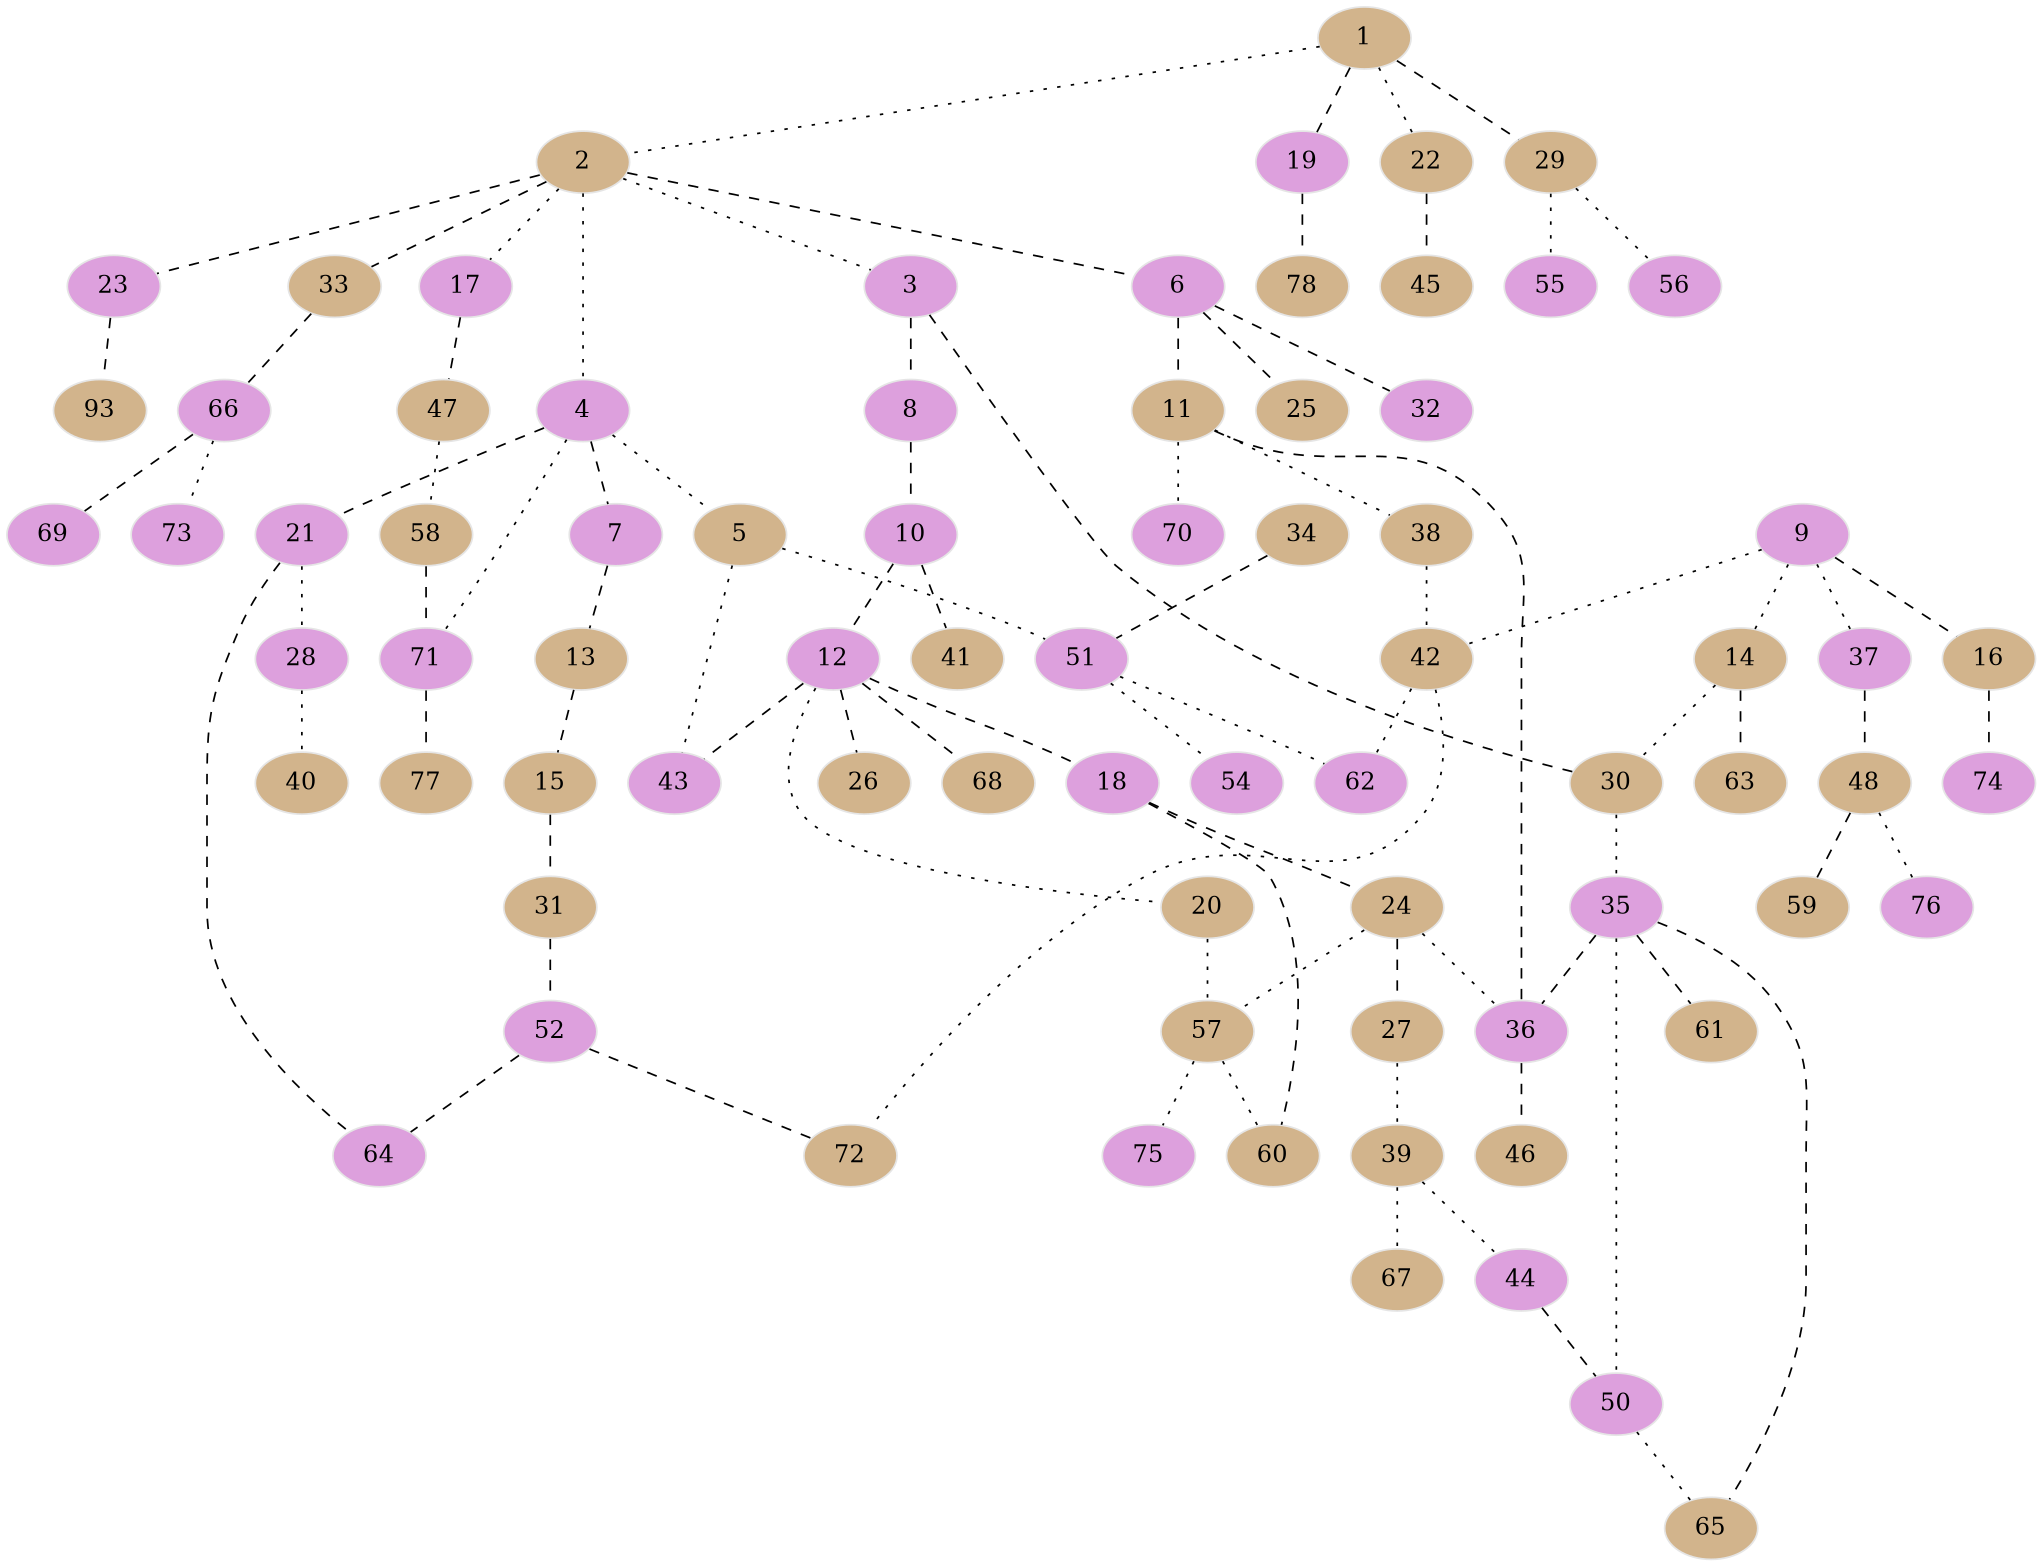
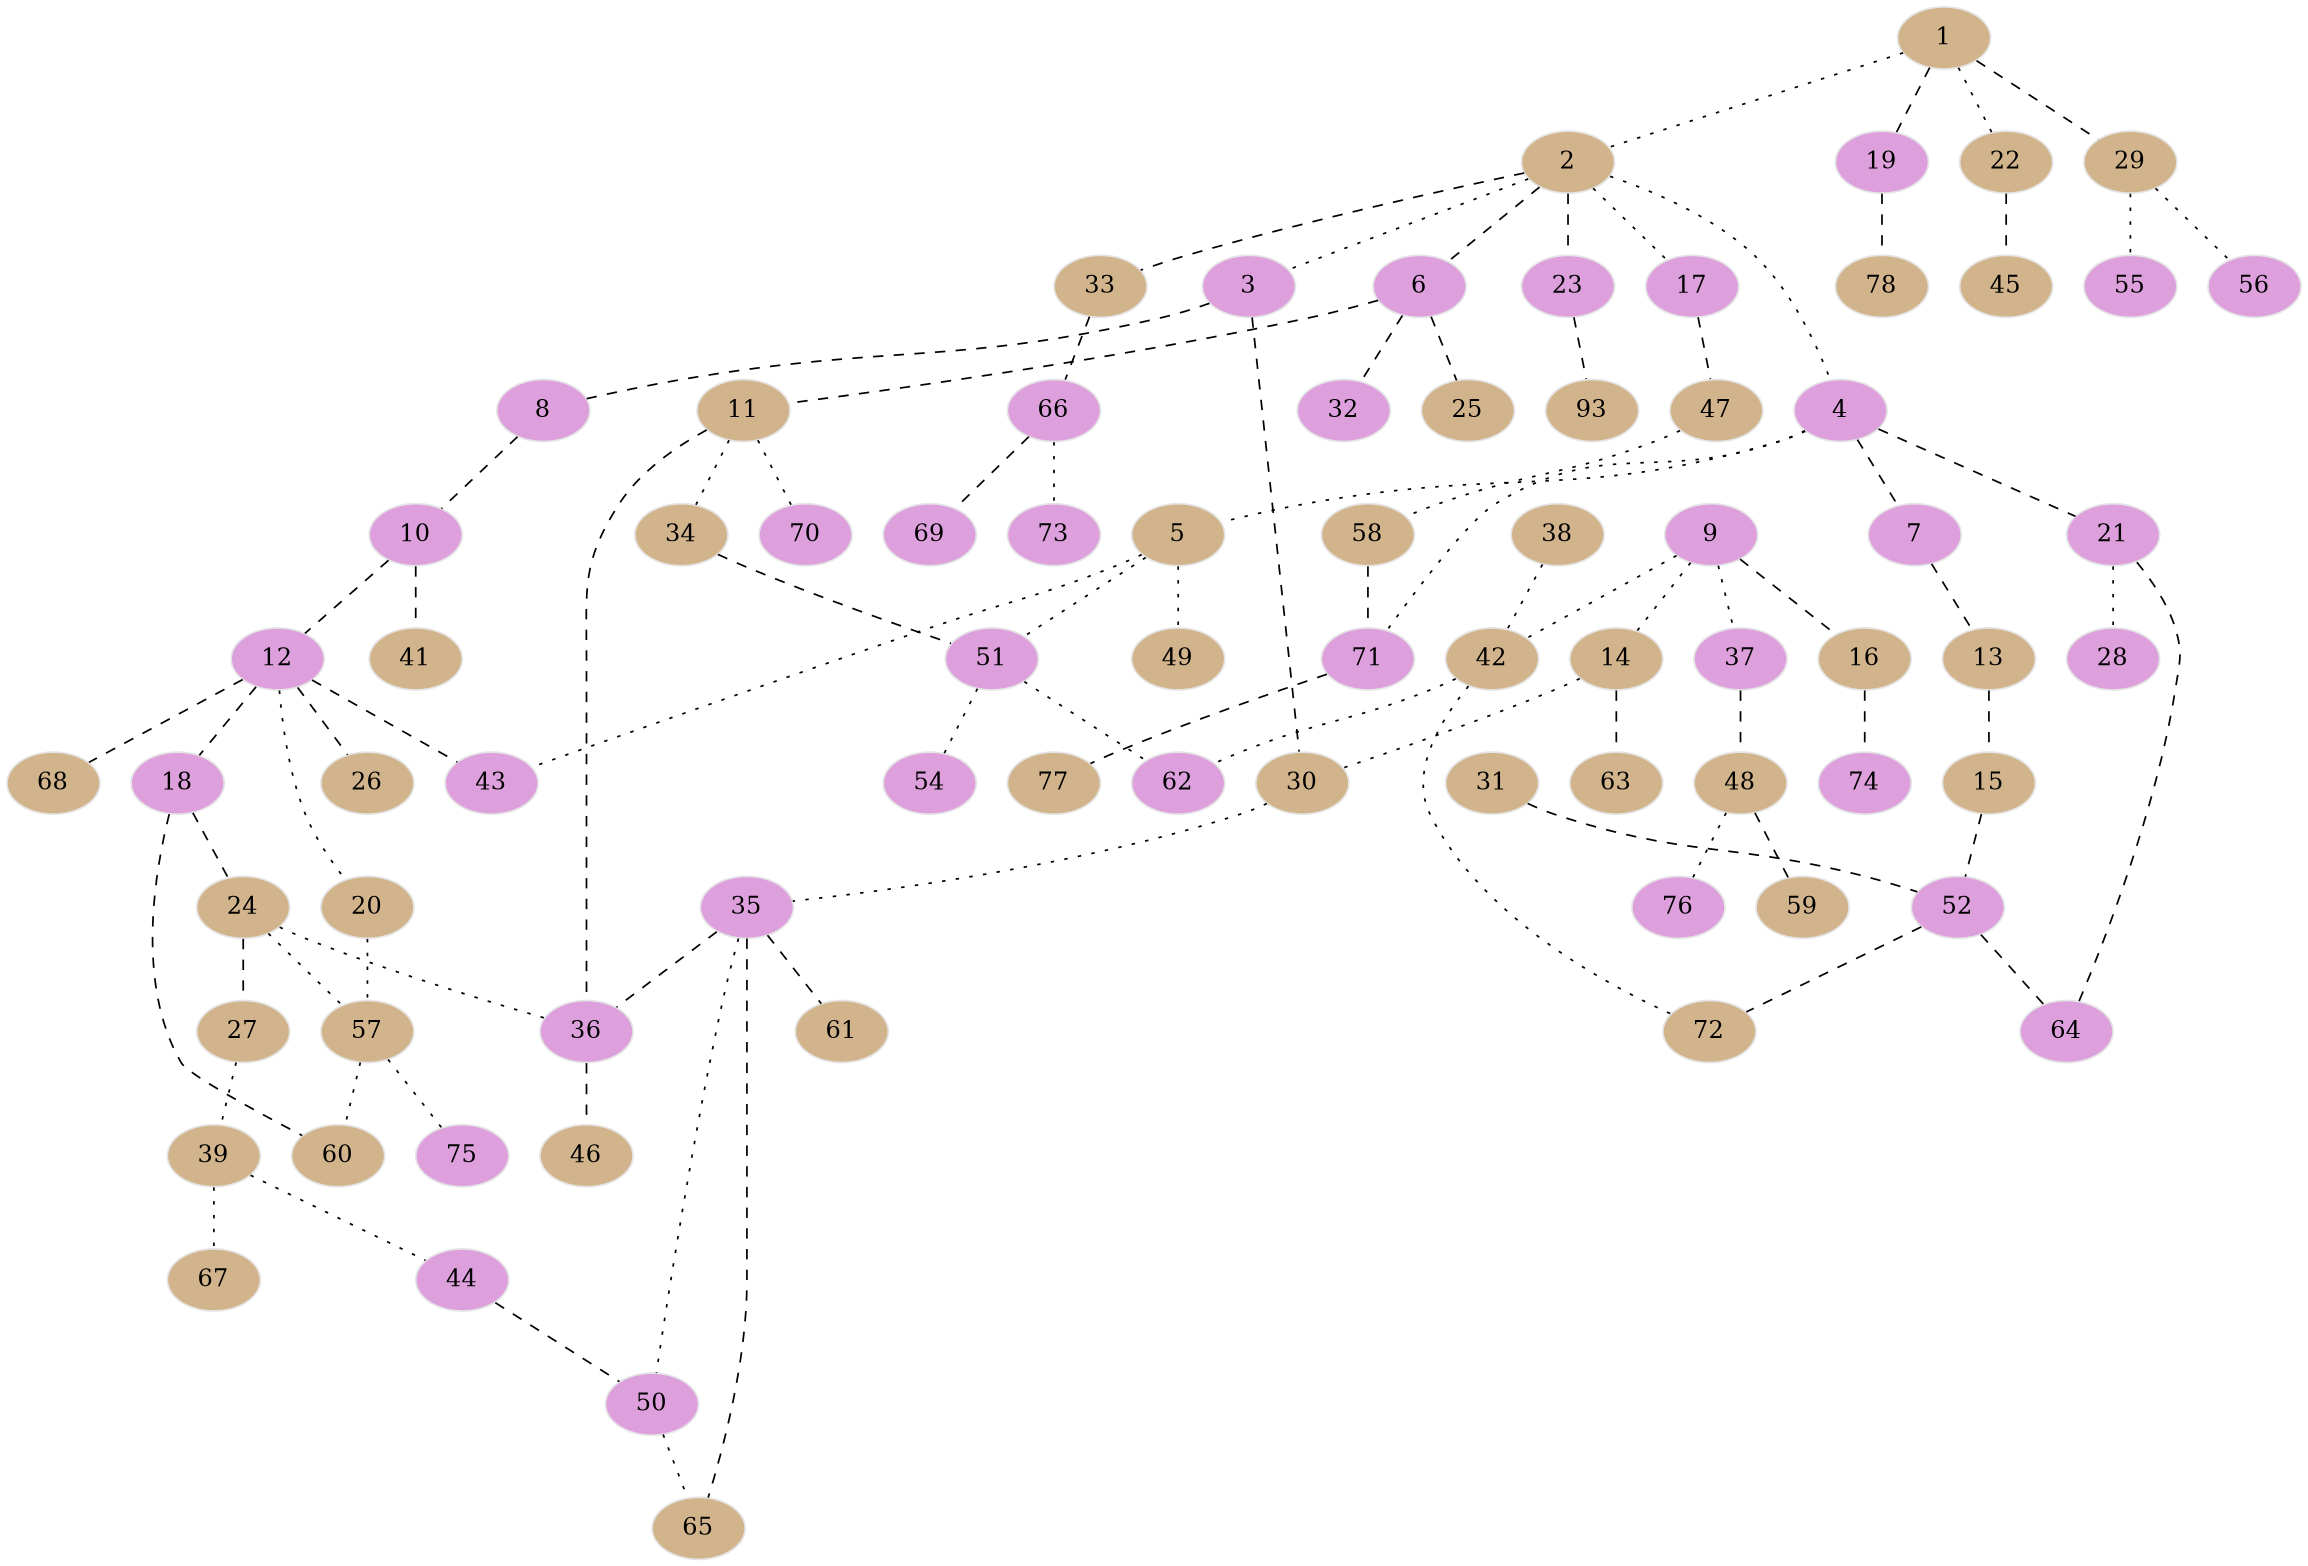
edge "11" -- "38": now "11" -- "34"
node "49": added
node "40": removed
edge "15" -- "31": now "15" -- "52"
